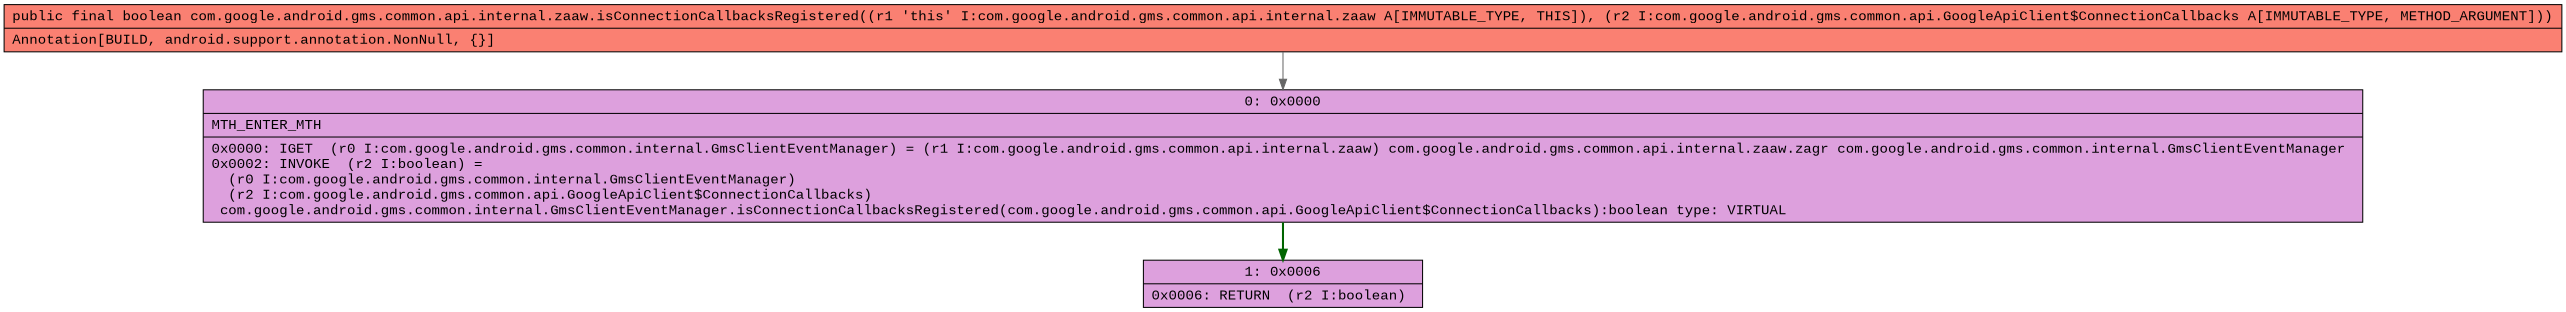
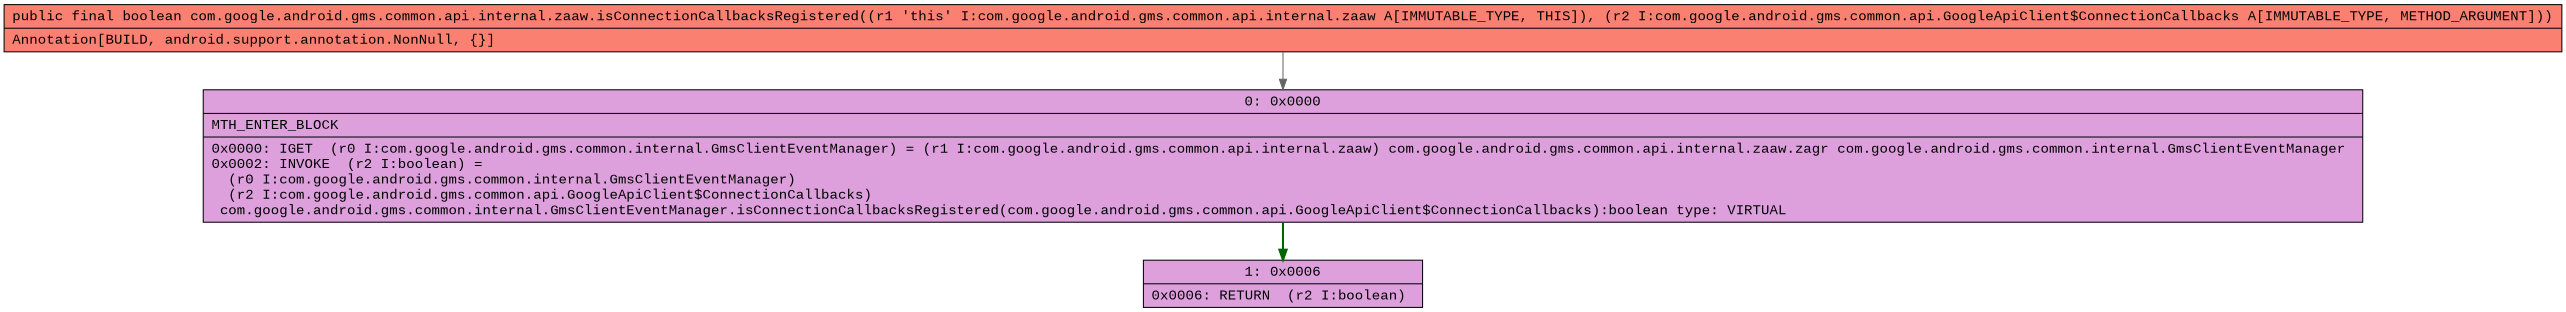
node "0: 0x0000": text "MTH_ENTER_MTH" -> "MTH_ENTER_BLOCK"
